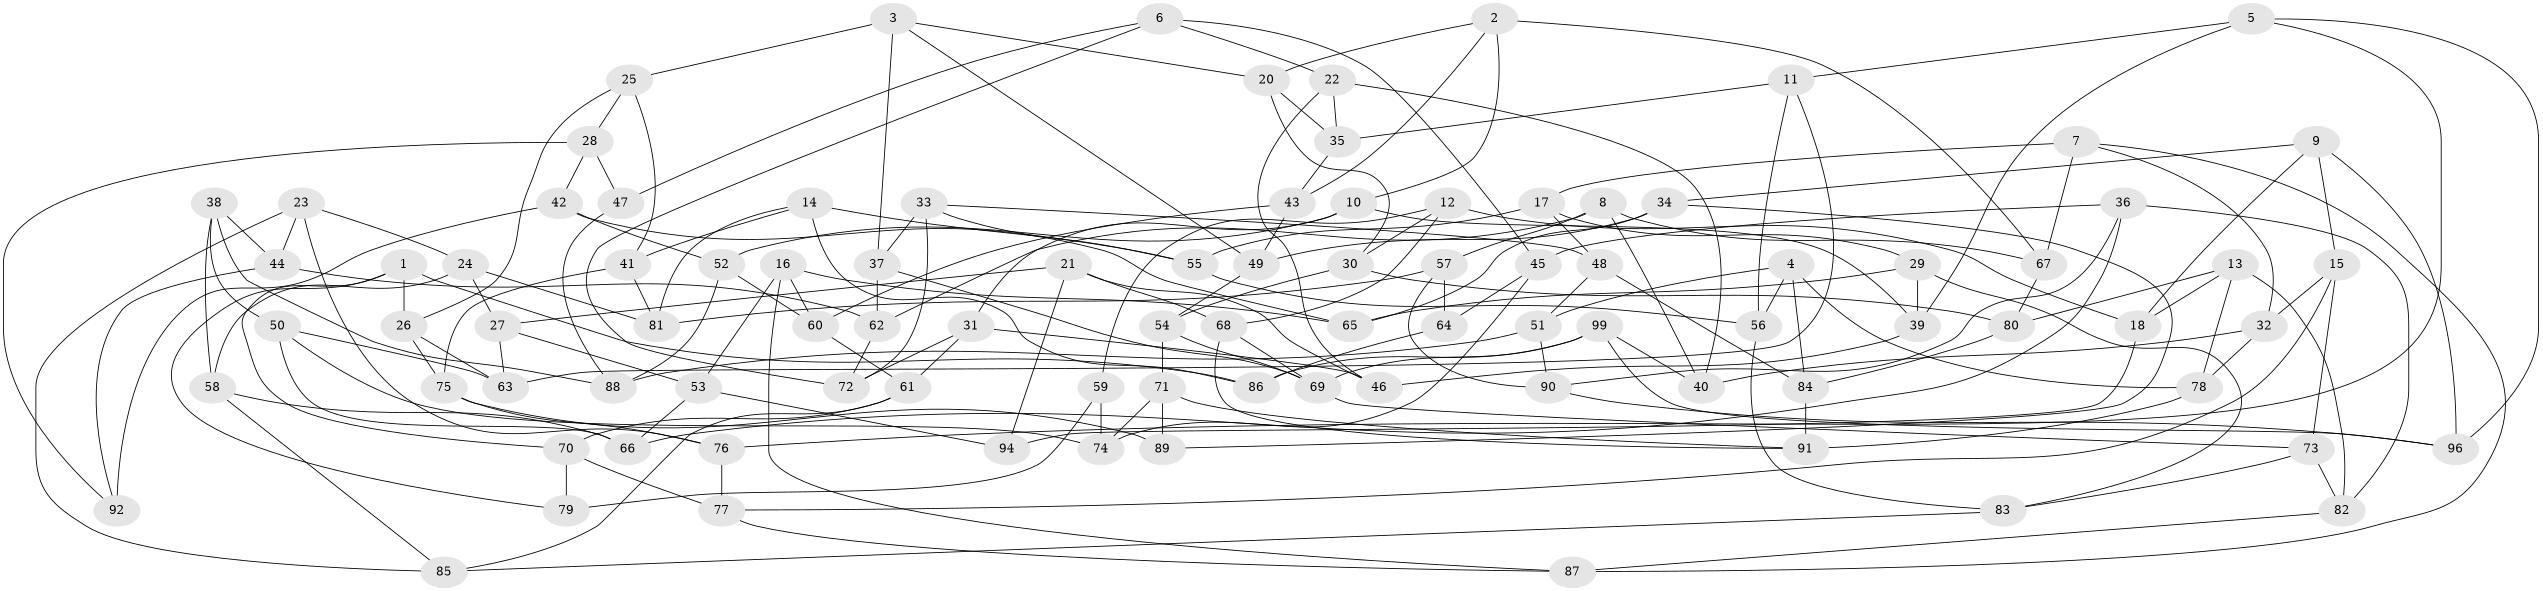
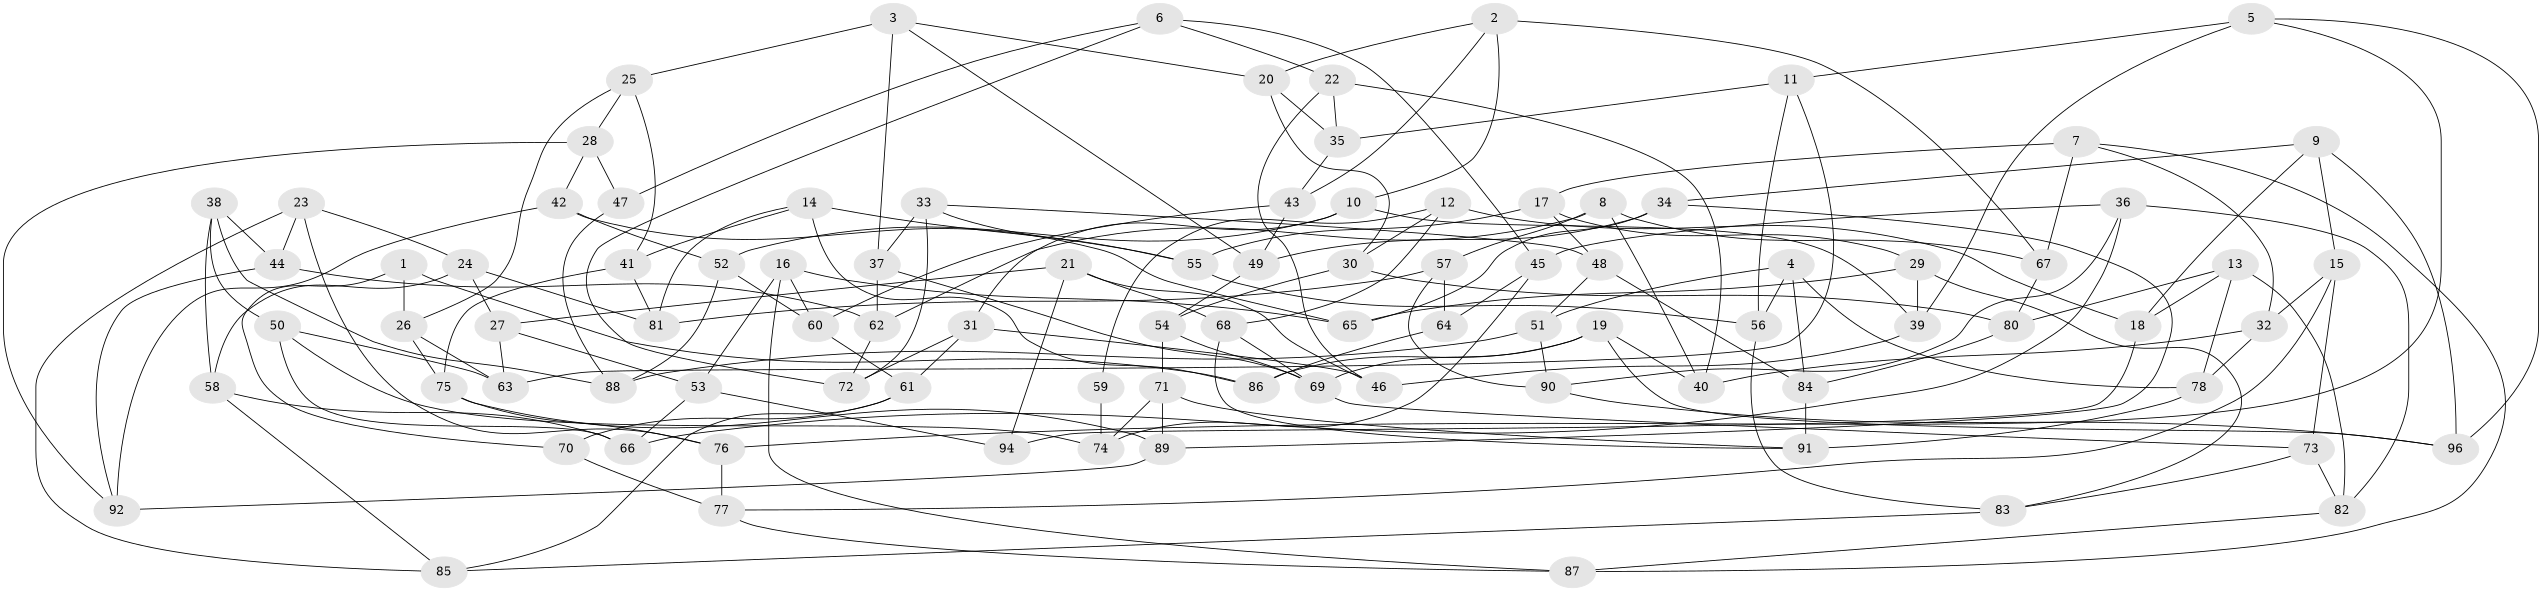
node "99": label "99" -> "19"
edge "89" -- "92": added
node "79": removed
